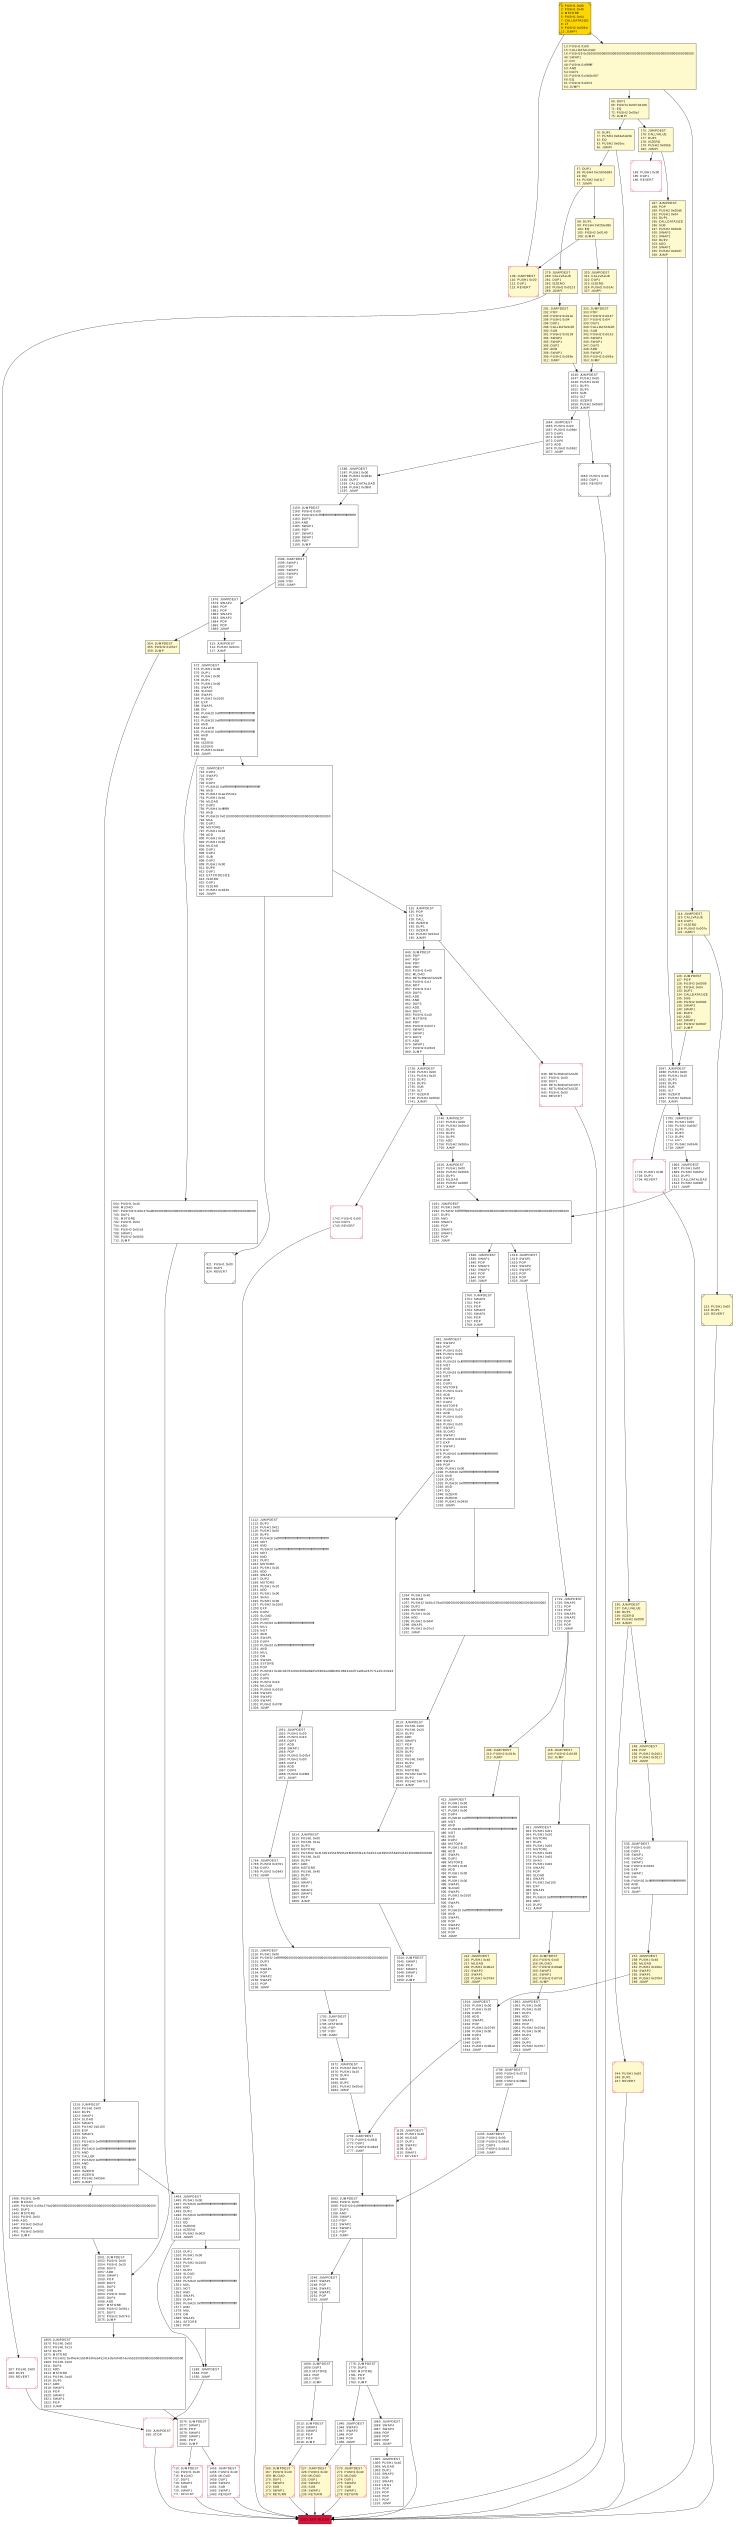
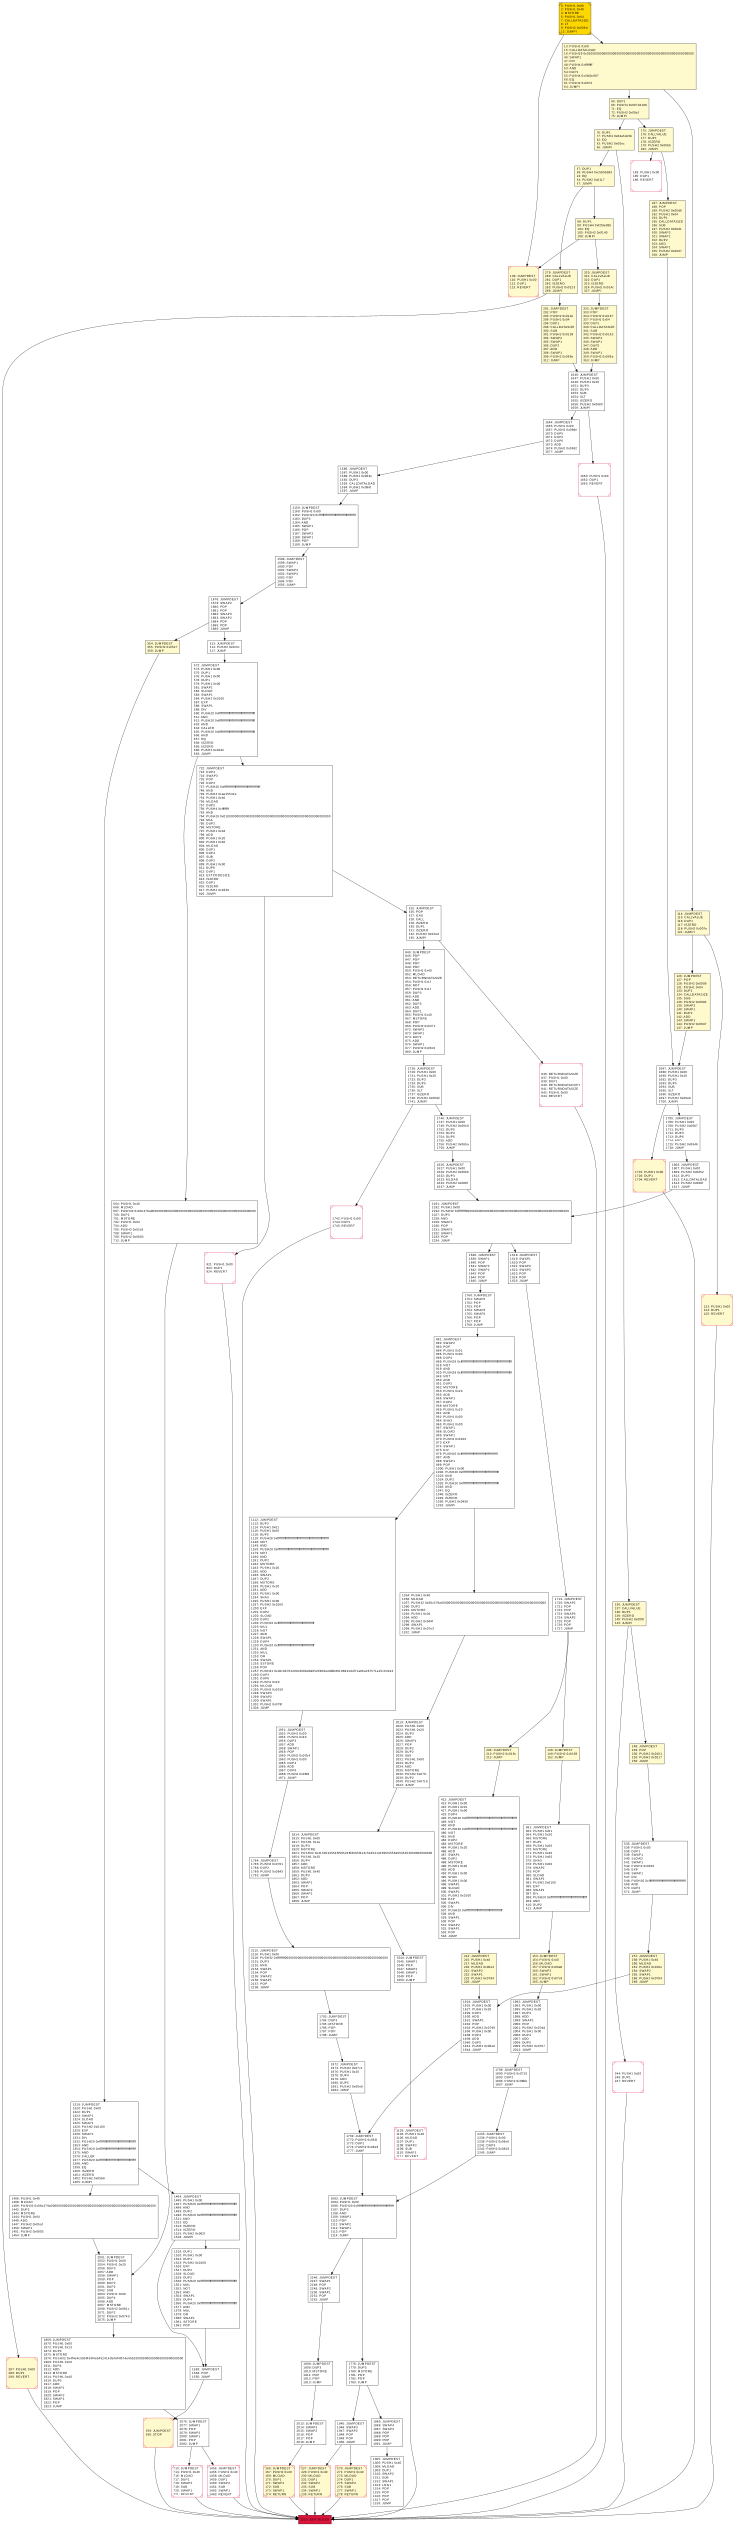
node "1660: PUSH1 0x00 1662: DUP1 1663: REVERT": color black -> crimson
node "1701: PUSH1 0x00 1703: DUP1 1704: REVERT": fillcolor white -> lemonchiffon
node "821: PUSH1 0x00 823: DUP1 824: REVERT": color black -> crimson
node "122: PUSH1 0x00 124: DUP1 125: REVERT": color black -> crimson
node "118: JUMPDEST 149: PUSH2 0x0169 152: JUMP": label "118: JUMPDEST 149: PUSH2 0x0169 152: JUMP" -> "148: JUMPDEST 149: PUSH2 0x0169 152: JUMP"
edge "821: PUSH1 0x00 823: DUP1 824: REVERT" -> "2253: EXIT BLOCK": added
node "244: PUSH1 0x00 246: DUP1 247: REVERT": fillcolor lemonchiffon -> white
node "287: PUSH1 0x00 289: DUP1 290: REVERT": fillcolor white -> lemonchiffon
edge "287: PUSH1 0x00 289: DUP1 290: REVERT" -> "359: JUMPDEST 360: STOP": now "287: PUSH1 0x00 289: DUP1 290: REVERT" -> "2253: EXIT BLOCK"
node "359: JUMPDEST 360: STOP": fillcolor white -> lemonchiffon
